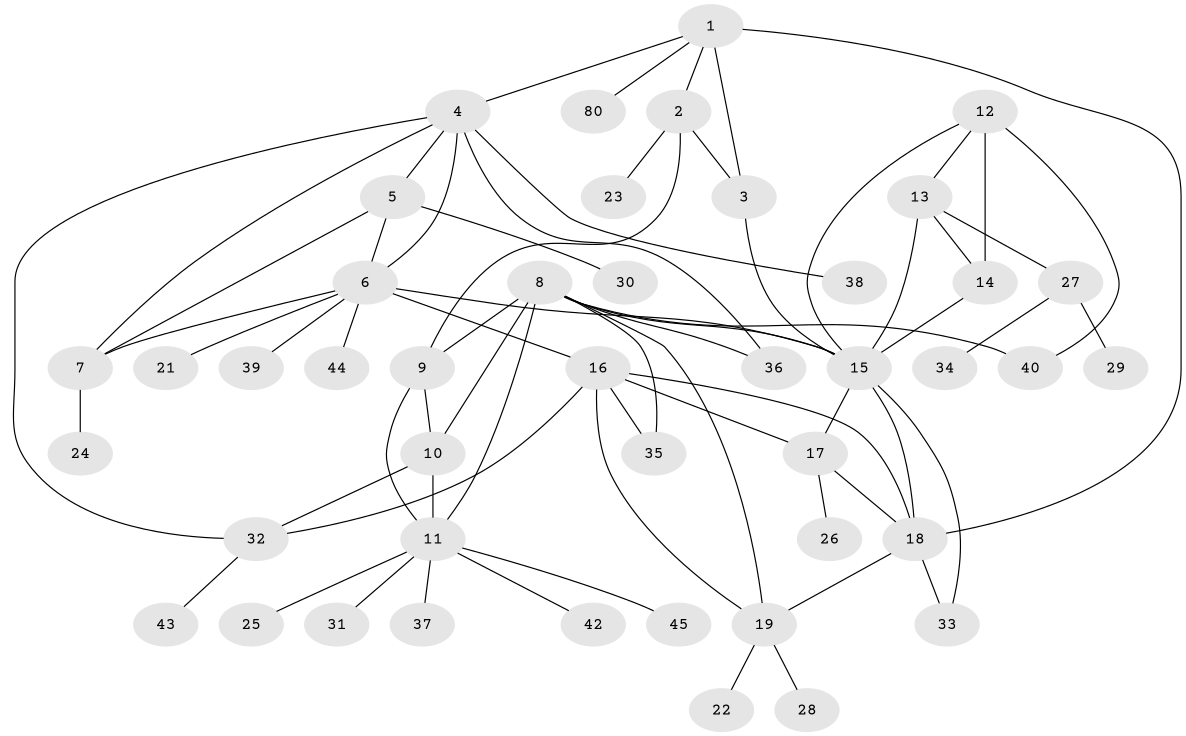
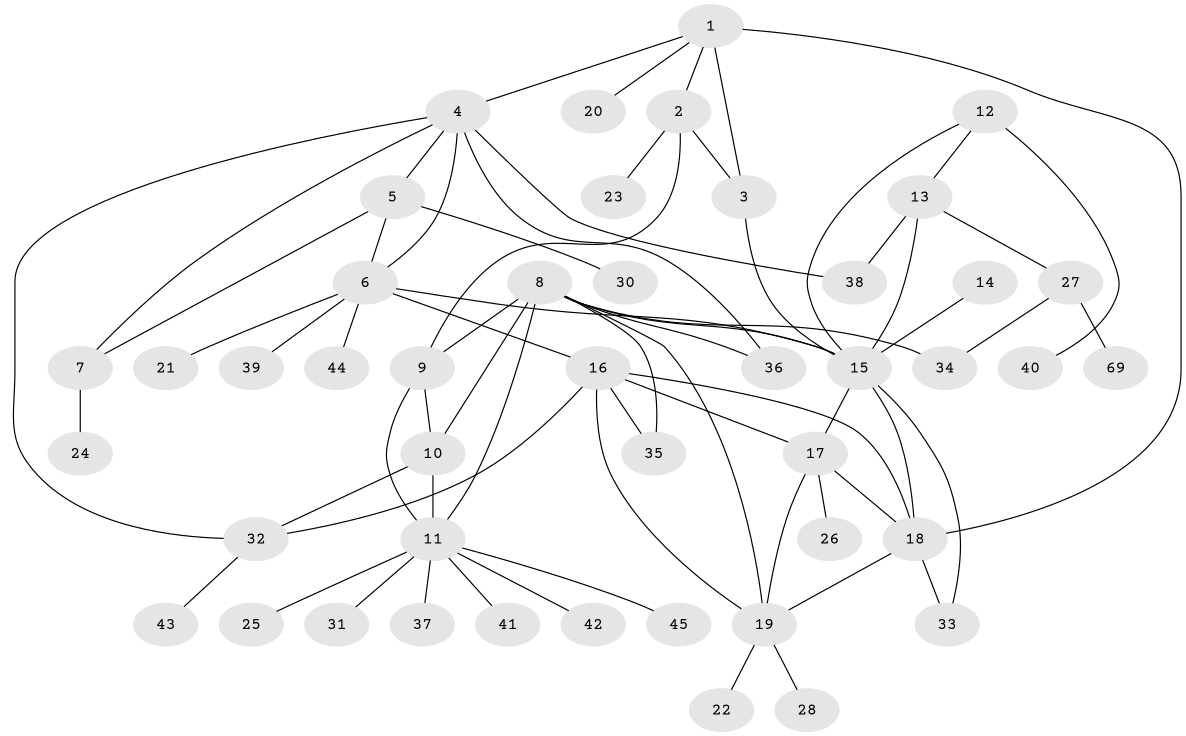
node "80": label "80" -> "20"
edge "12" -- "14": removed
edge "13" -- "14": now "13" -- "38"
edge "6" -- "7": removed
edge "8" -- "40": now "8" -- "34"
node "29": label "29" -> "69"
edge "17" -- "19": added
node "41": added
